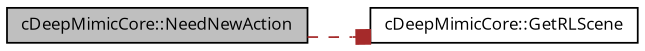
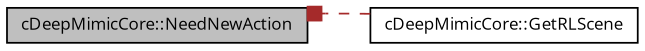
edge "cDeepMimicCore::NeedNewAction" -> "cDeepMimicCore::GetRLScene": reversed
